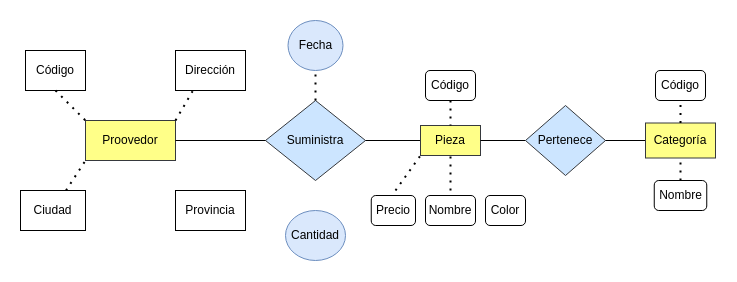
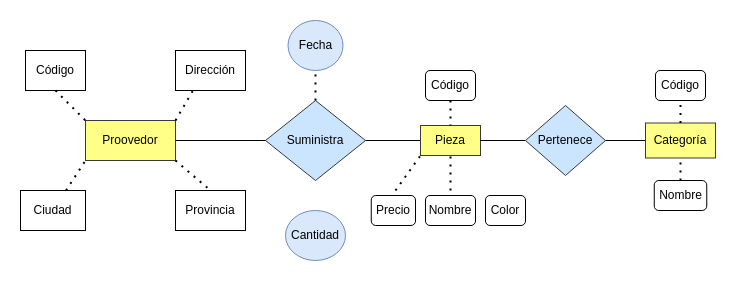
edge "Proovedor" -- "Provincia": added
